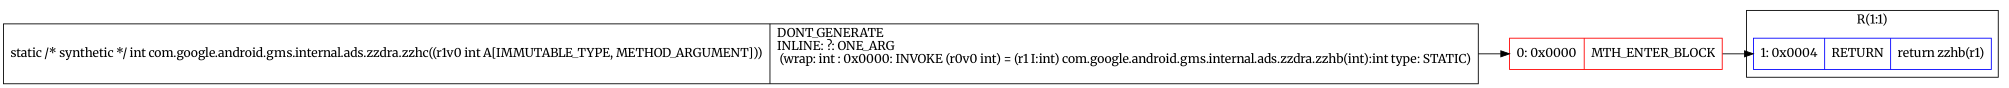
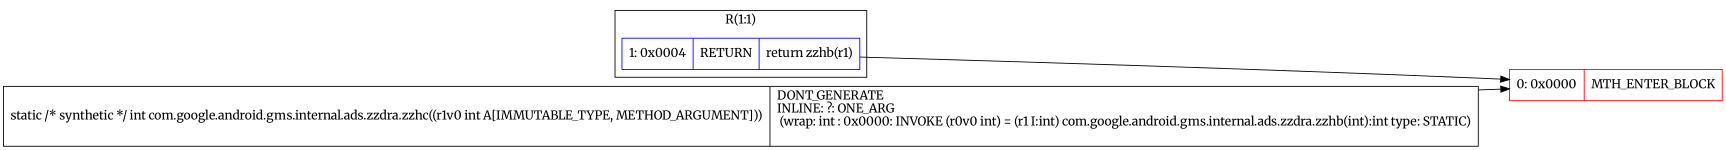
edge "0: 0x0000" -> "1: 0x0004": reversed
